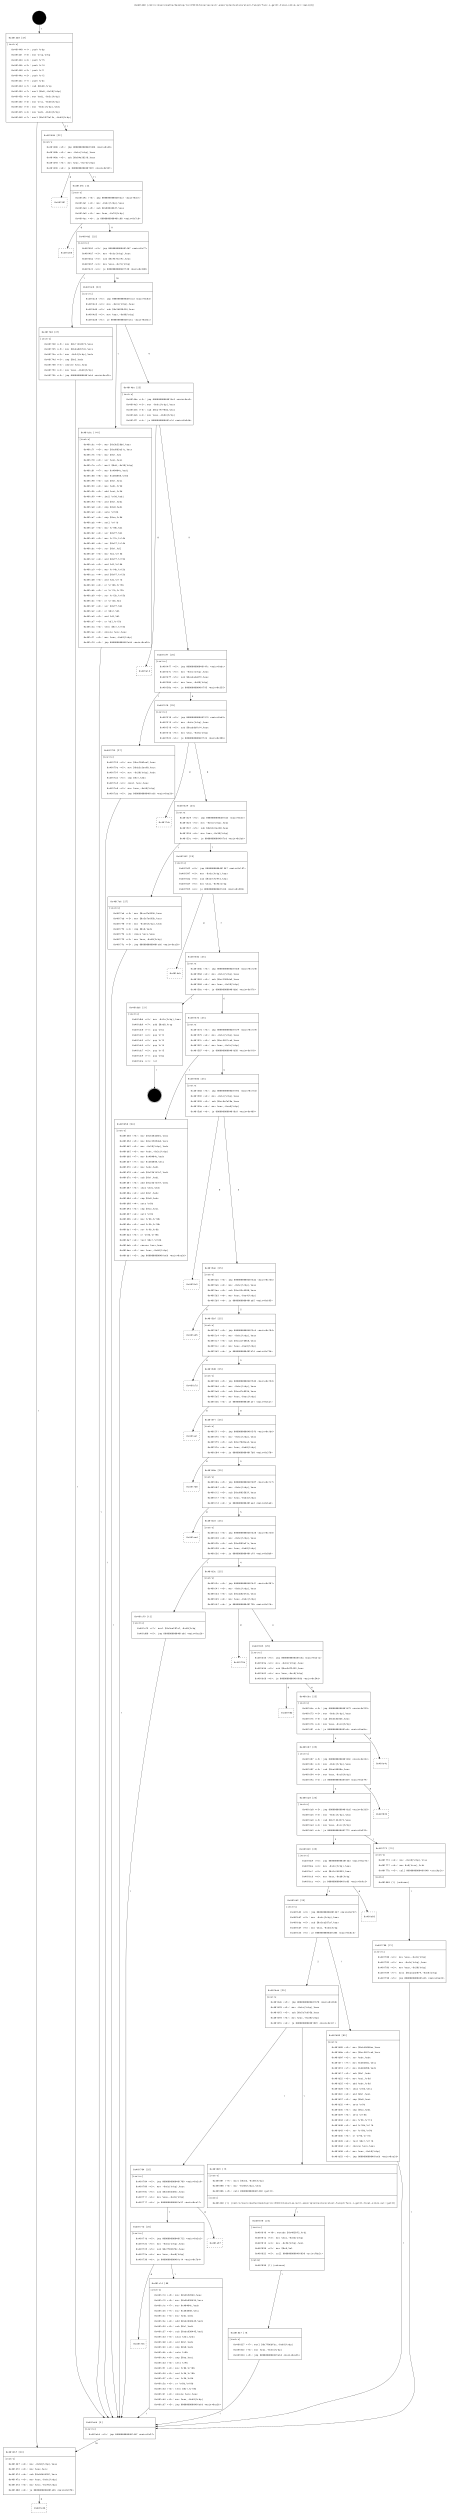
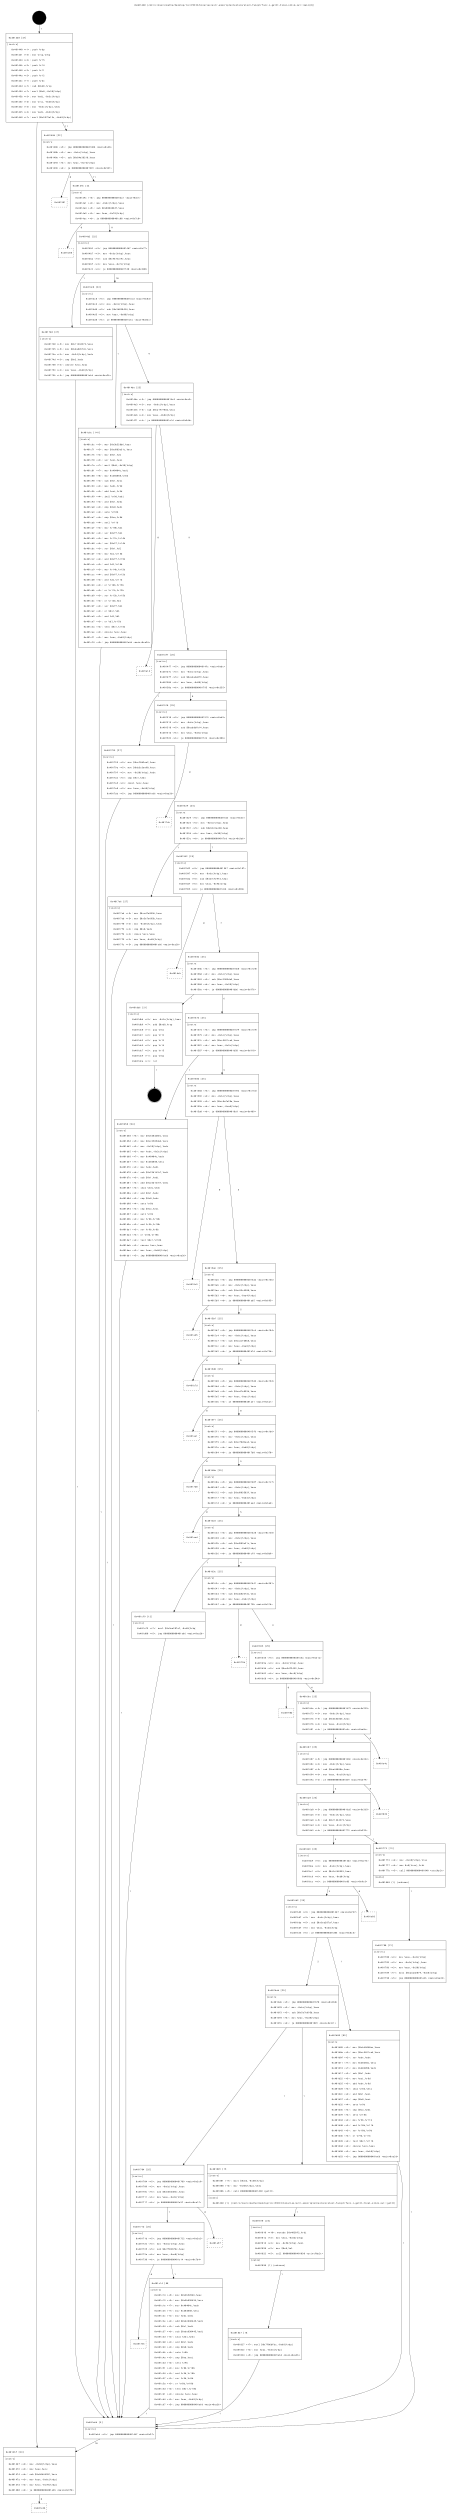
edge "0x401510 [25]" -> "0x401529 [25]": removed, label "8"
